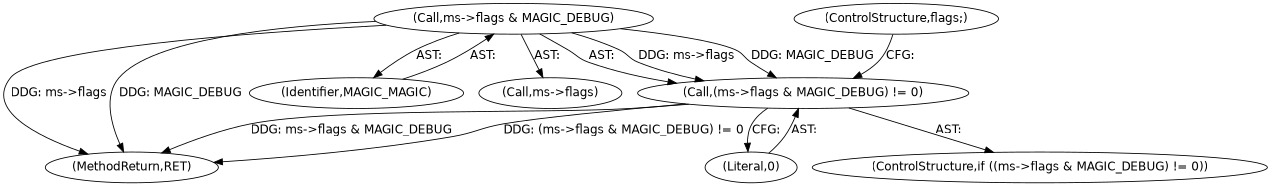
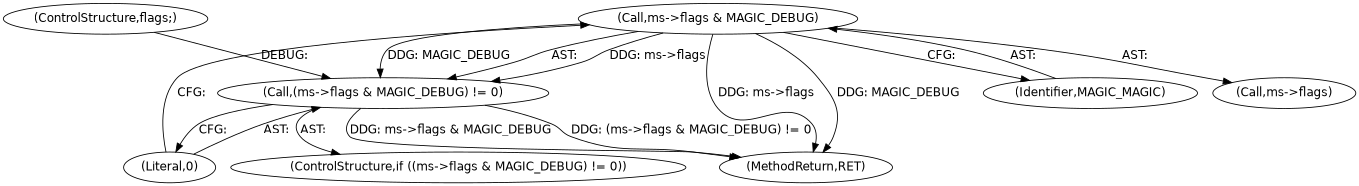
edge "(Literal,0)" -> "(Call,ms->flags & MAGIC_DEBUG)": added, label "CFG:"
edge "(Call,ms->flags & MAGIC_DEBUG)" -> "(Identifier,MAGIC_MAGIC)": label "AST: " -> "CFG: "
edge "(ControlStructure,flags;)" -> "(Call,(ms->flags & MAGIC_DEBUG) != 0)": label "CFG: " -> "DEBUG: "
